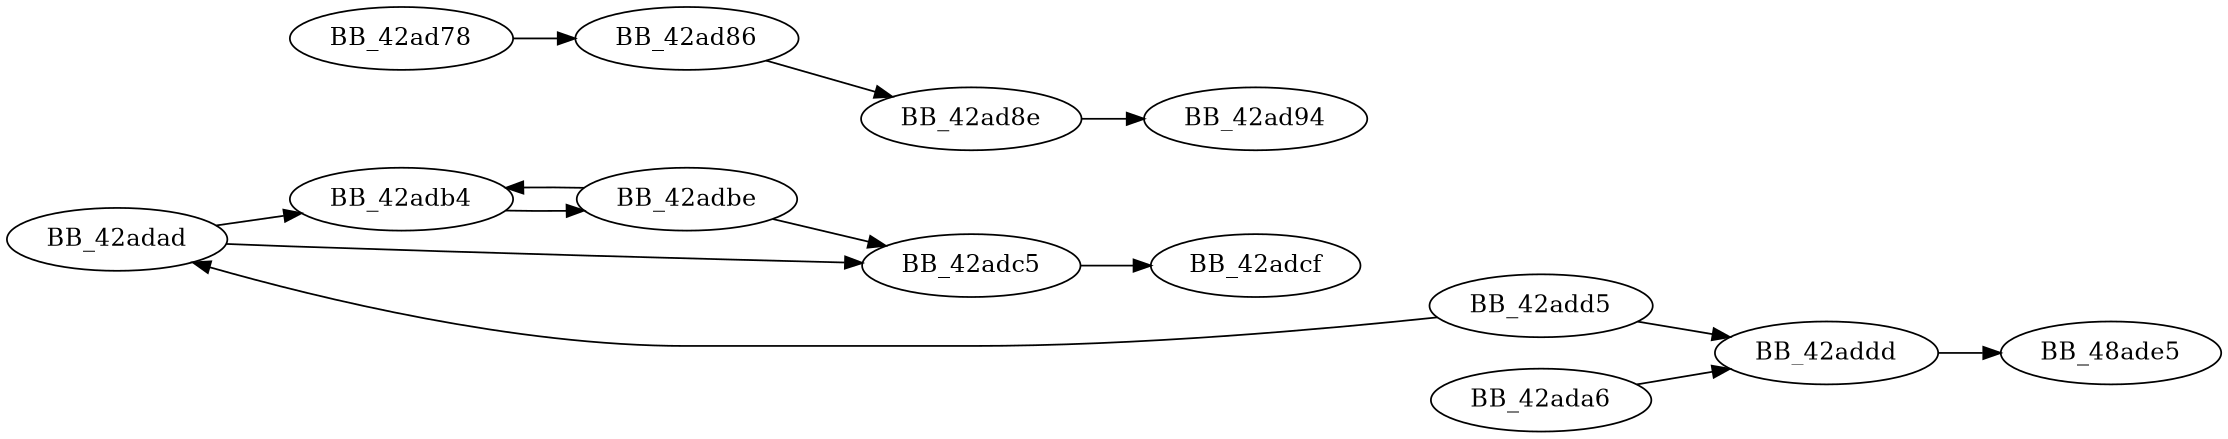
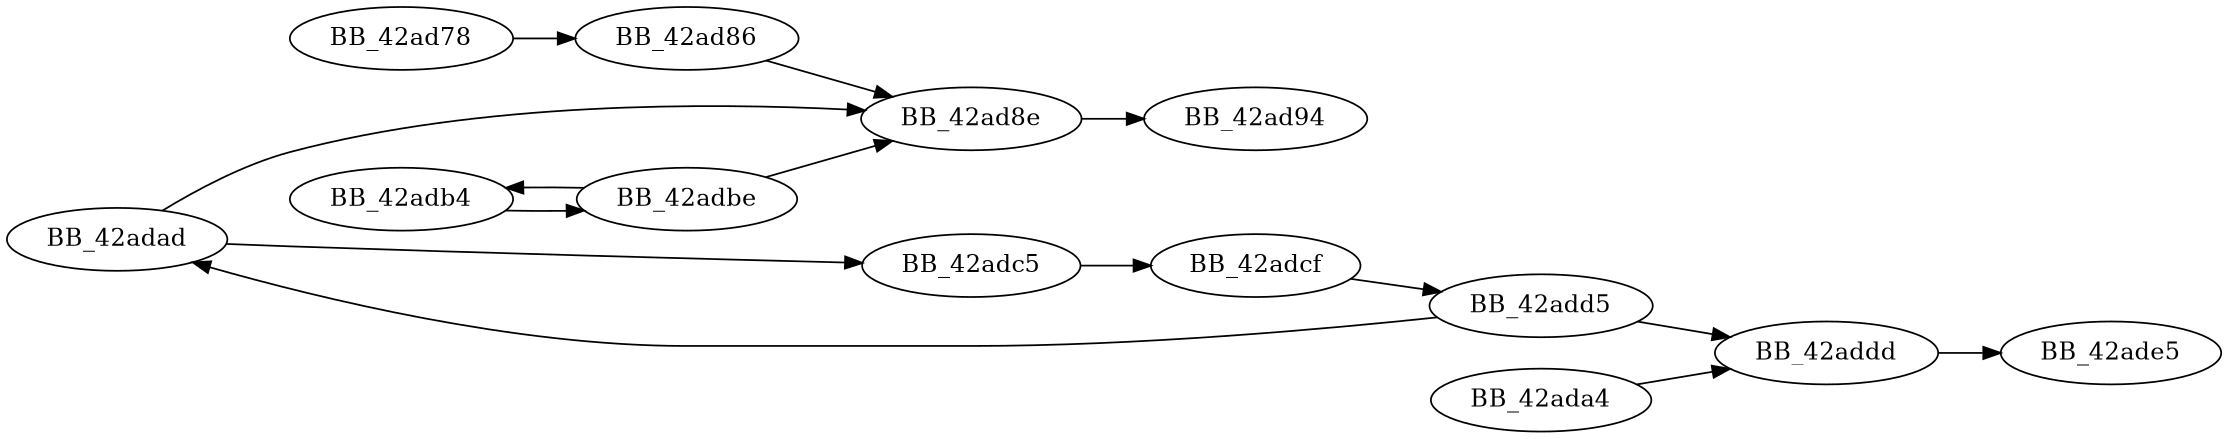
edge "BB_42adad" -> "BB_42adb4": now "BB_42adad" -> "BB_42ad8e"
edge "BB_42adbe" -> "BB_42adc5": now "BB_42adbe" -> "BB_42ad8e"
edge "BB_42adcf" -> "BB_42add5": added
node "BB_48ade5": label "BB_48ade5" -> "BB_42ade5"
node "BB_42ada6": label "BB_42ada6" -> "BB_42ada4"
